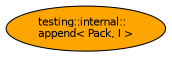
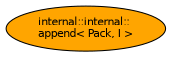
node "testing::internal:: append< Pack, I >": label "testing::internal:: append< Pack, I >" -> "internal::internal:: append< Pack, I >"
